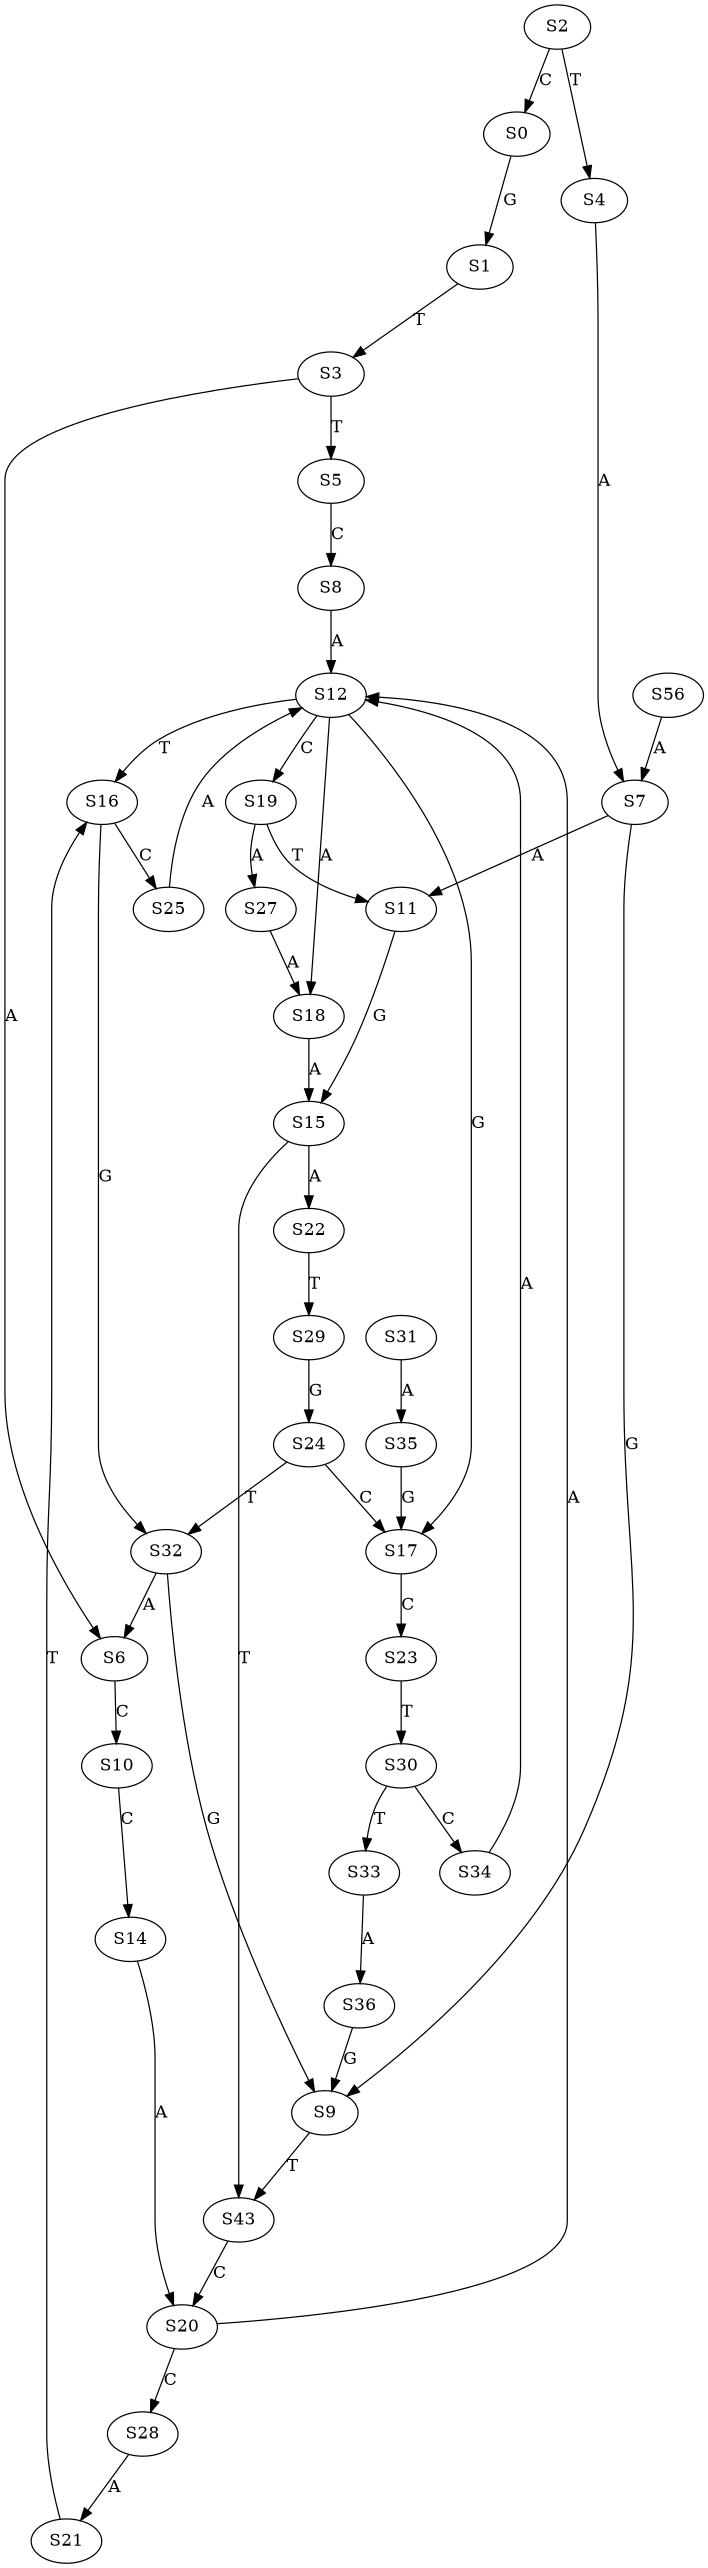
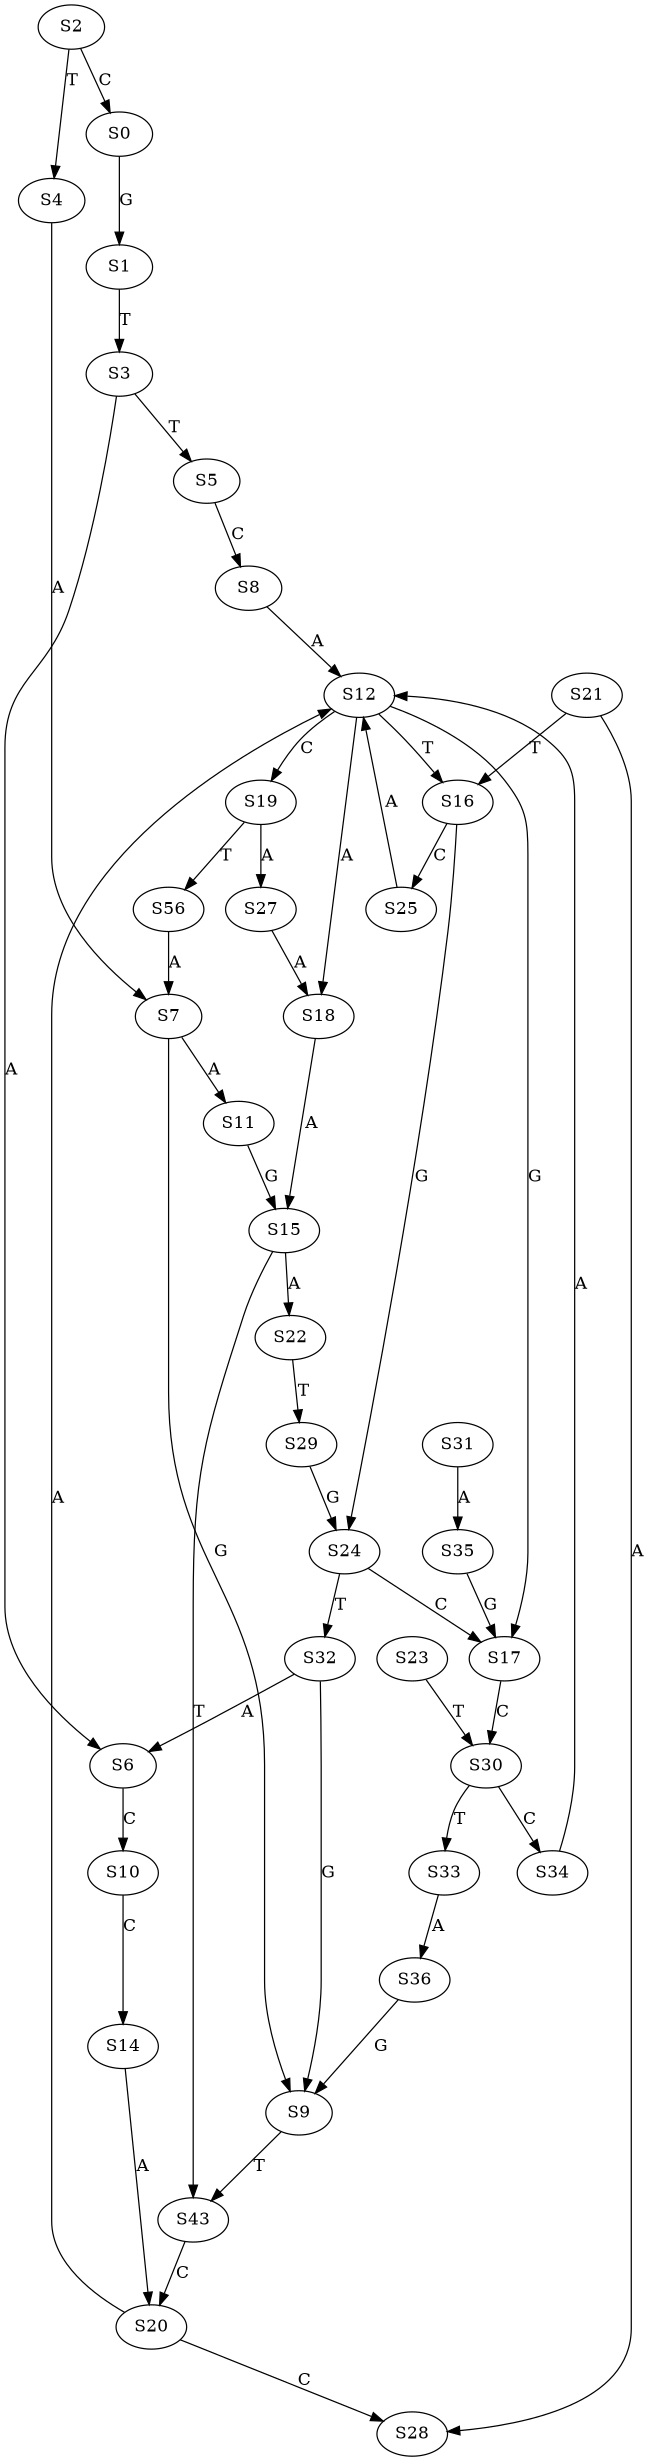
edge "S19" -> "S11": now "S19" -> "S56"
edge "S16" -> "S32": now "S16" -> "S24"
edge "S17" -> "S23": now "S17" -> "S30"
edge "S28" -> "S21": reversed
